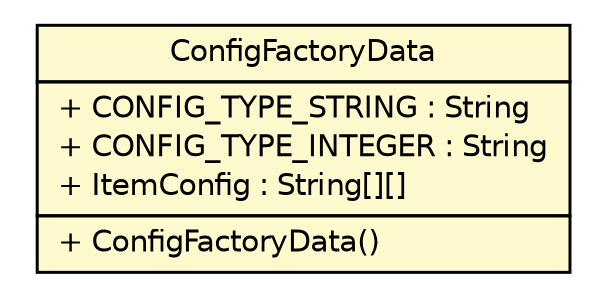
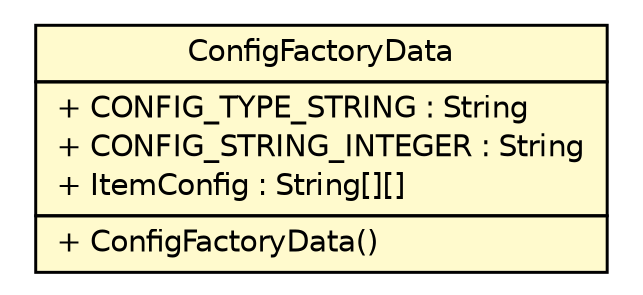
node "ConfigFactoryData": text "+ CONFIG_TYPE_INTEGER : String" -> "+ CONFIG_STRING_INTEGER : String"
